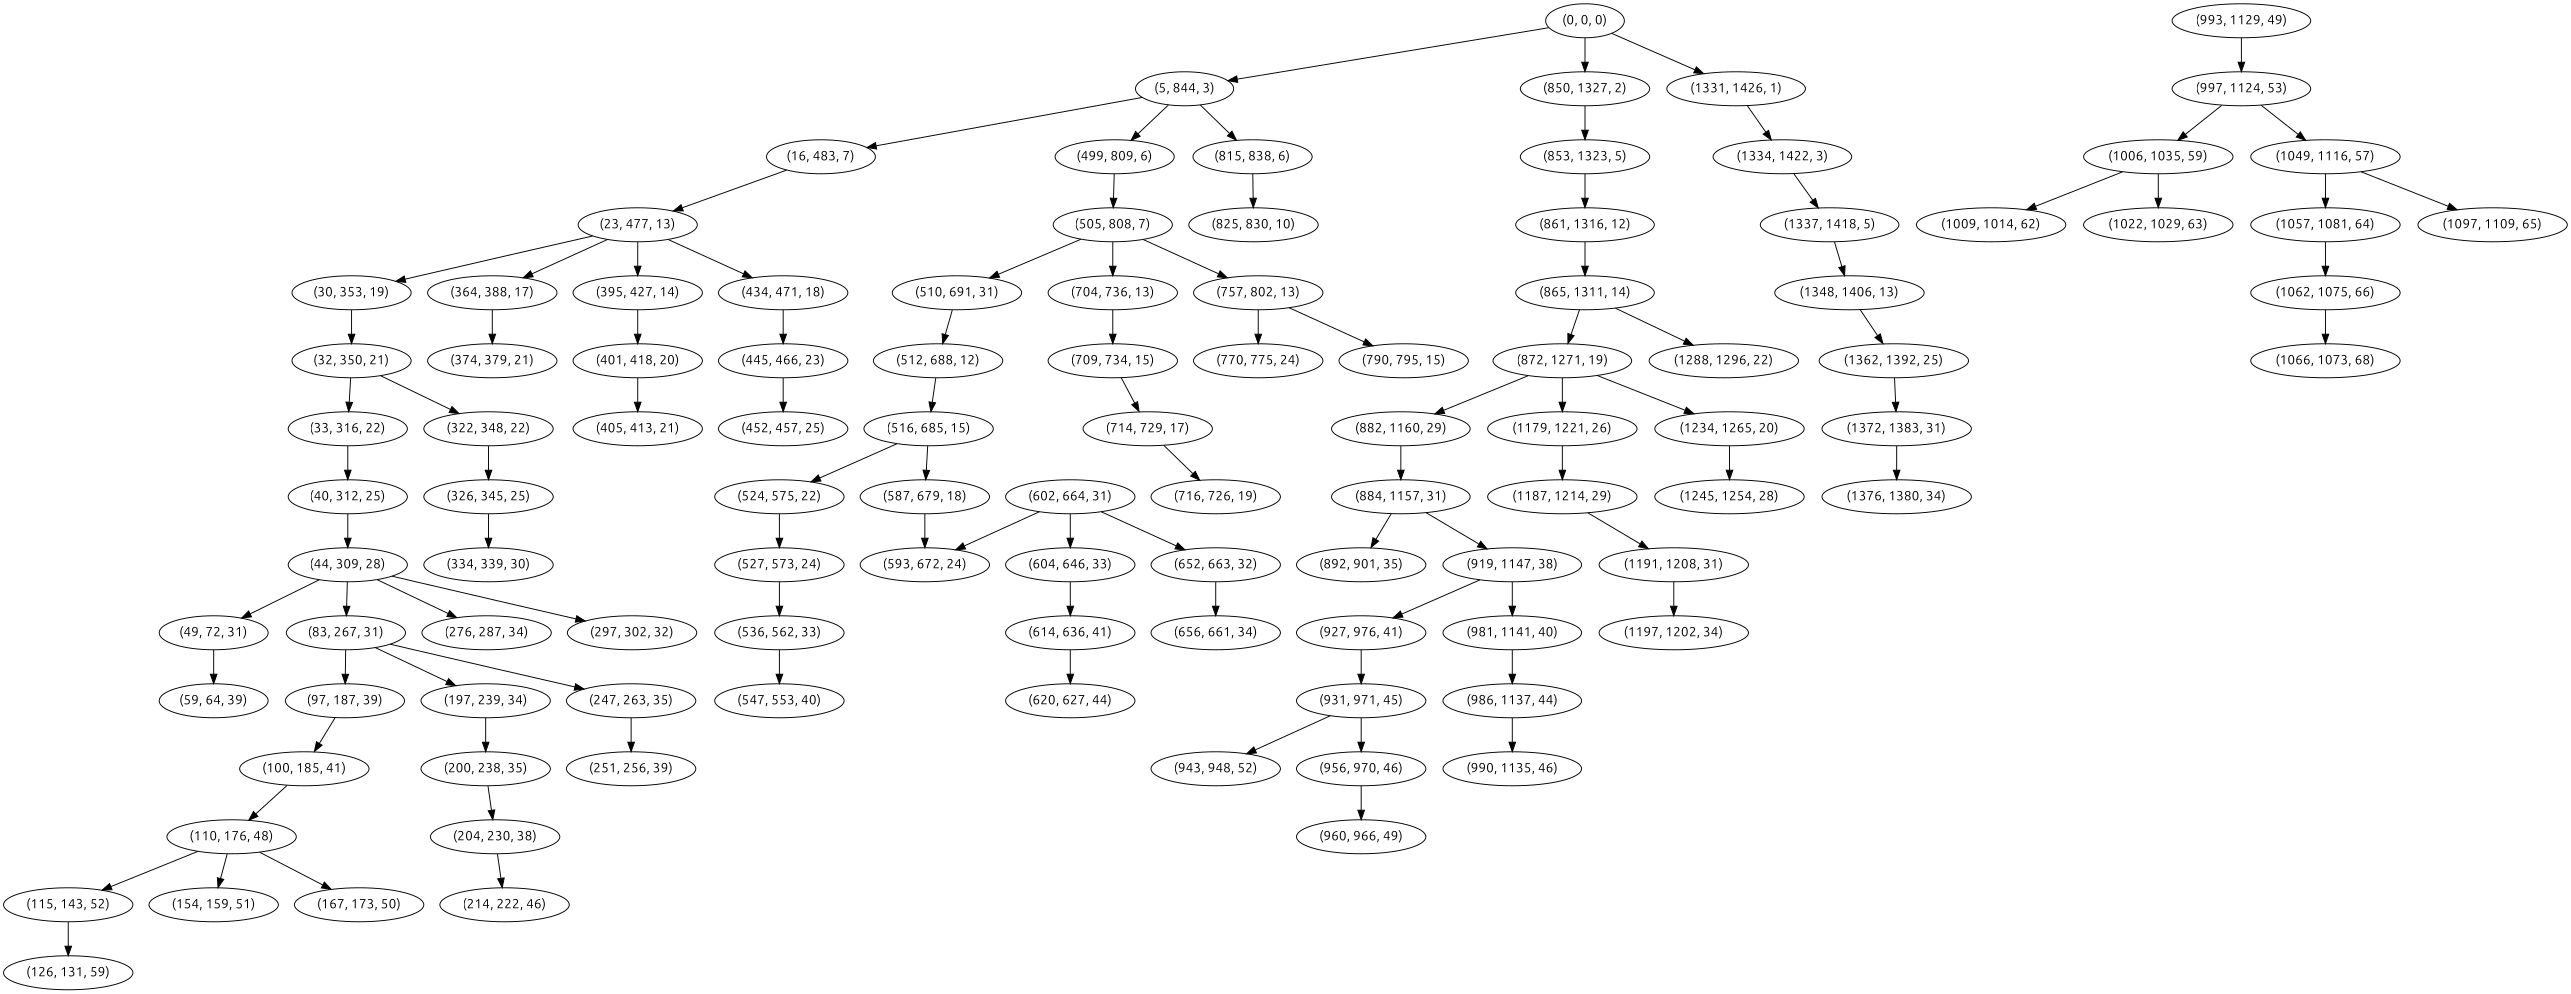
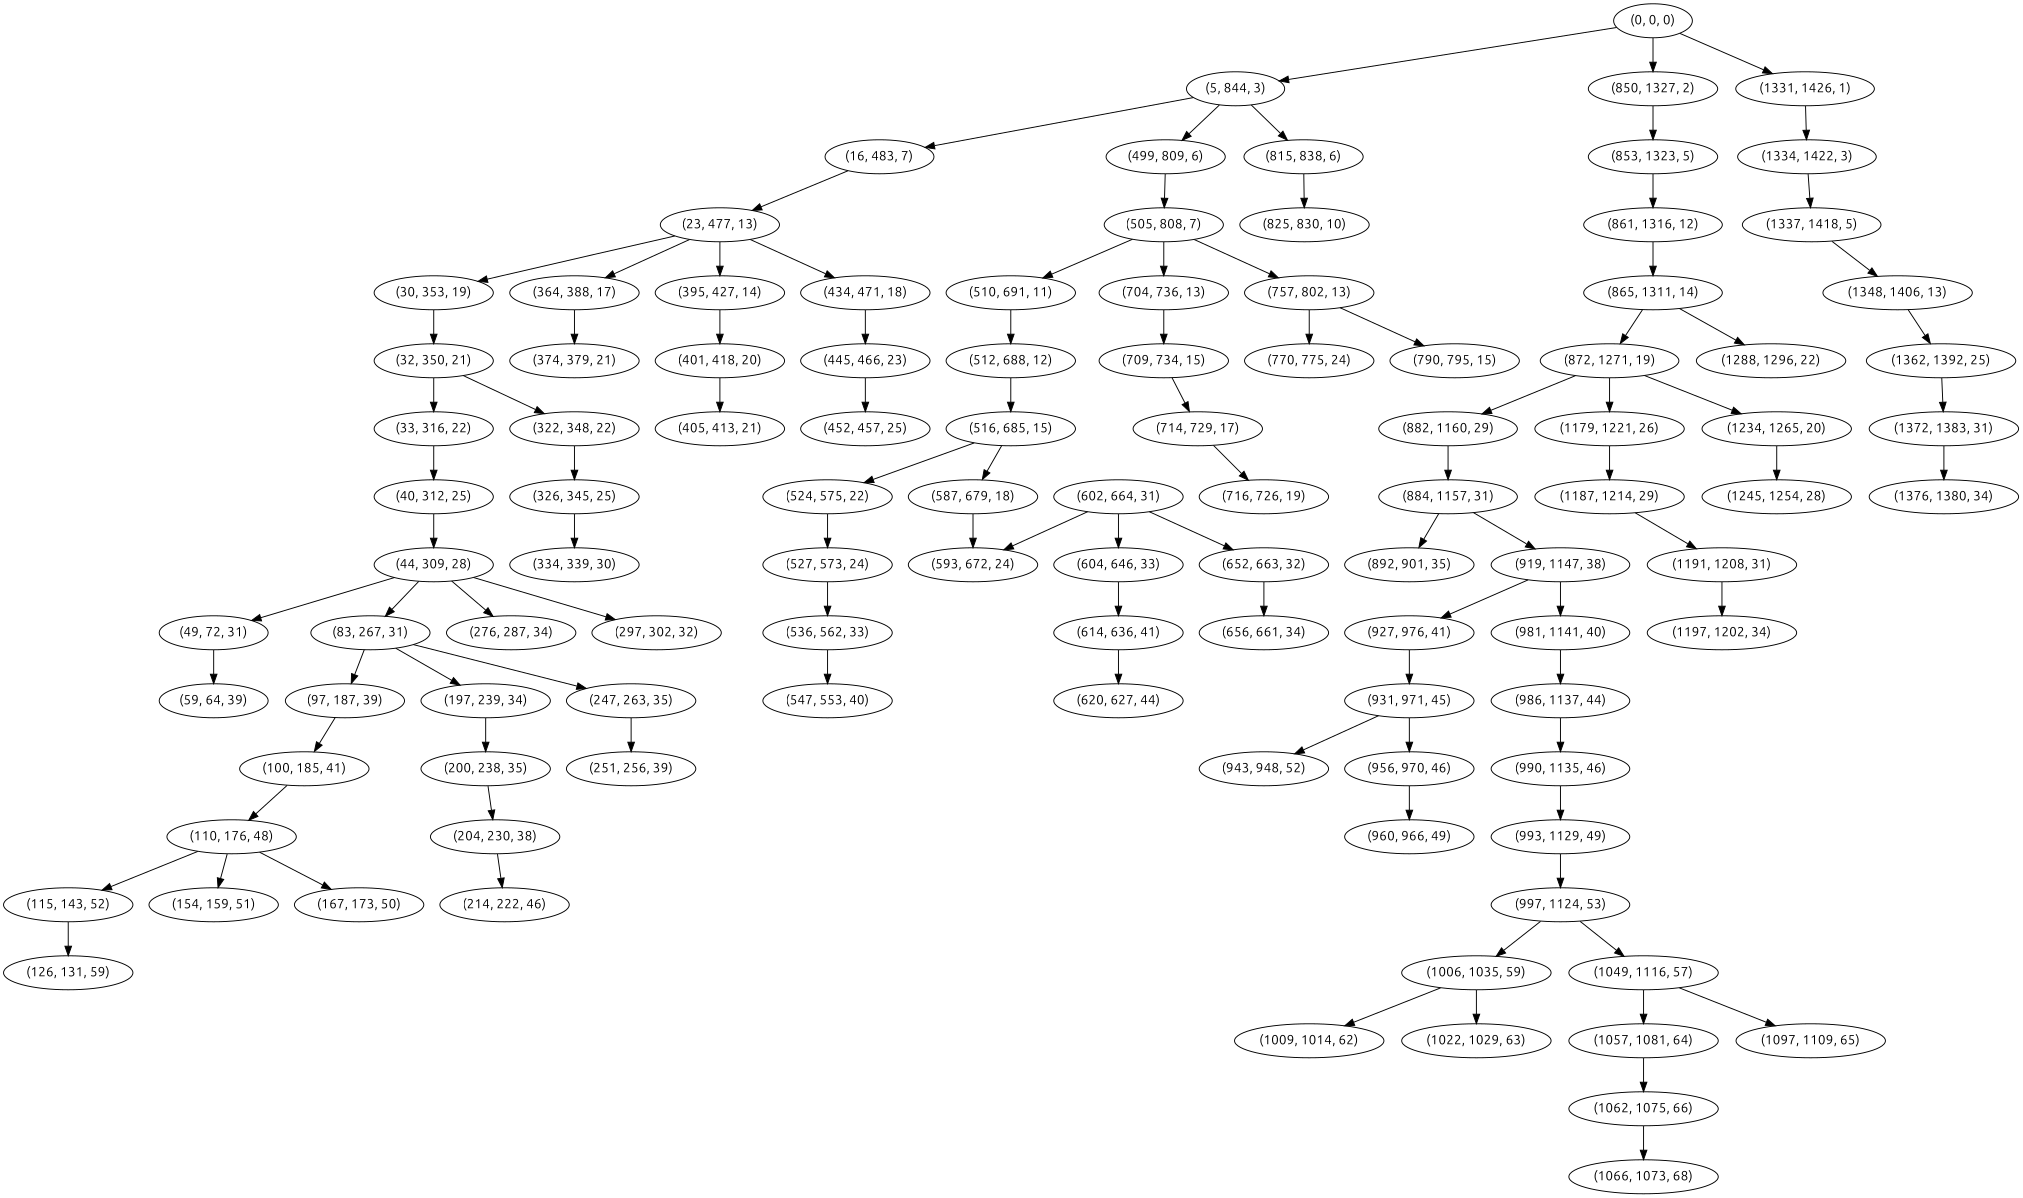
node "(510, 691, 31)": label "(510, 691, 31)" -> "(510, 691, 11)"
edge "(990, 1135, 46)" -> "(993, 1129, 49)": added
